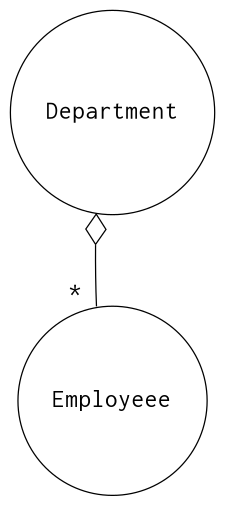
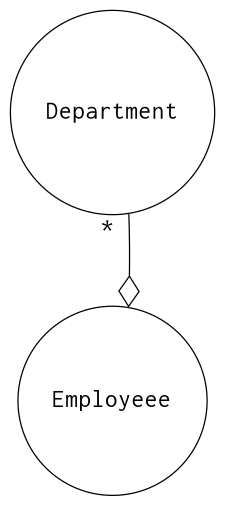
edge "Employeee" -> "Department": reversed
